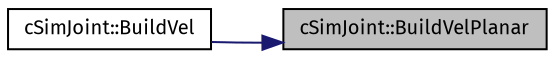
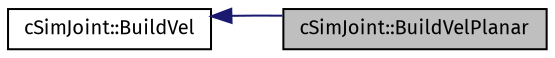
edge "cSimJoint::BuildVel" -> "cSimJoint::BuildVelPlanar": reversed
